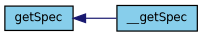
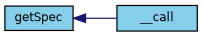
node "__getSpec": label "__getSpec" -> "__call"
